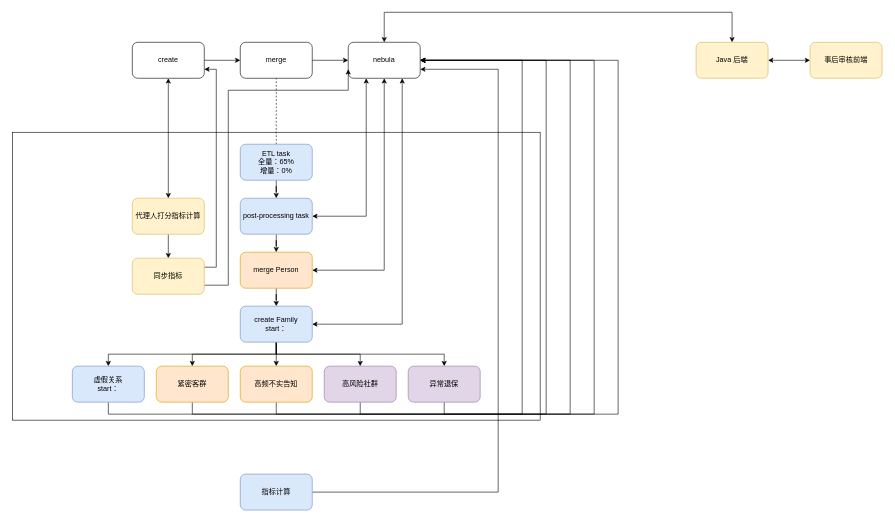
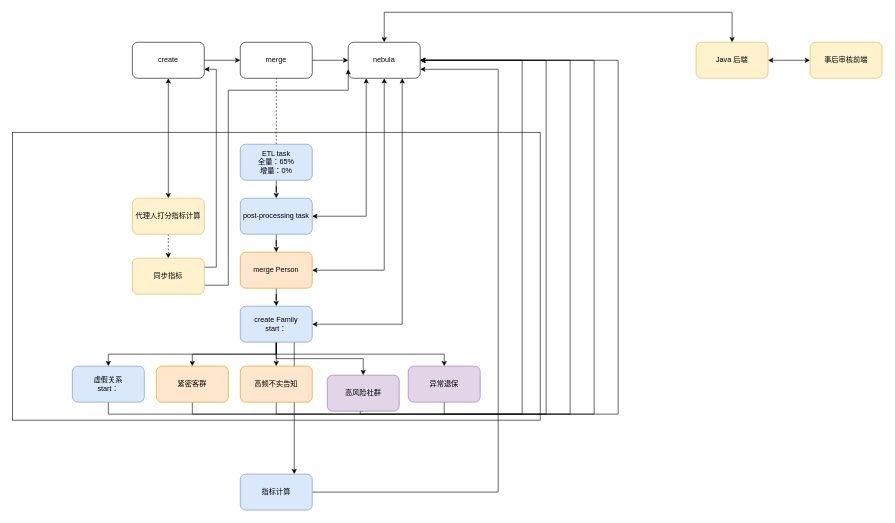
edge "代理人打分指标计算" -> "同步指标": style solid -> dashed
edge "create Family start：" -> "指标计算": added
node "高风险社群": moved (360, 384) -> (363, 393)
